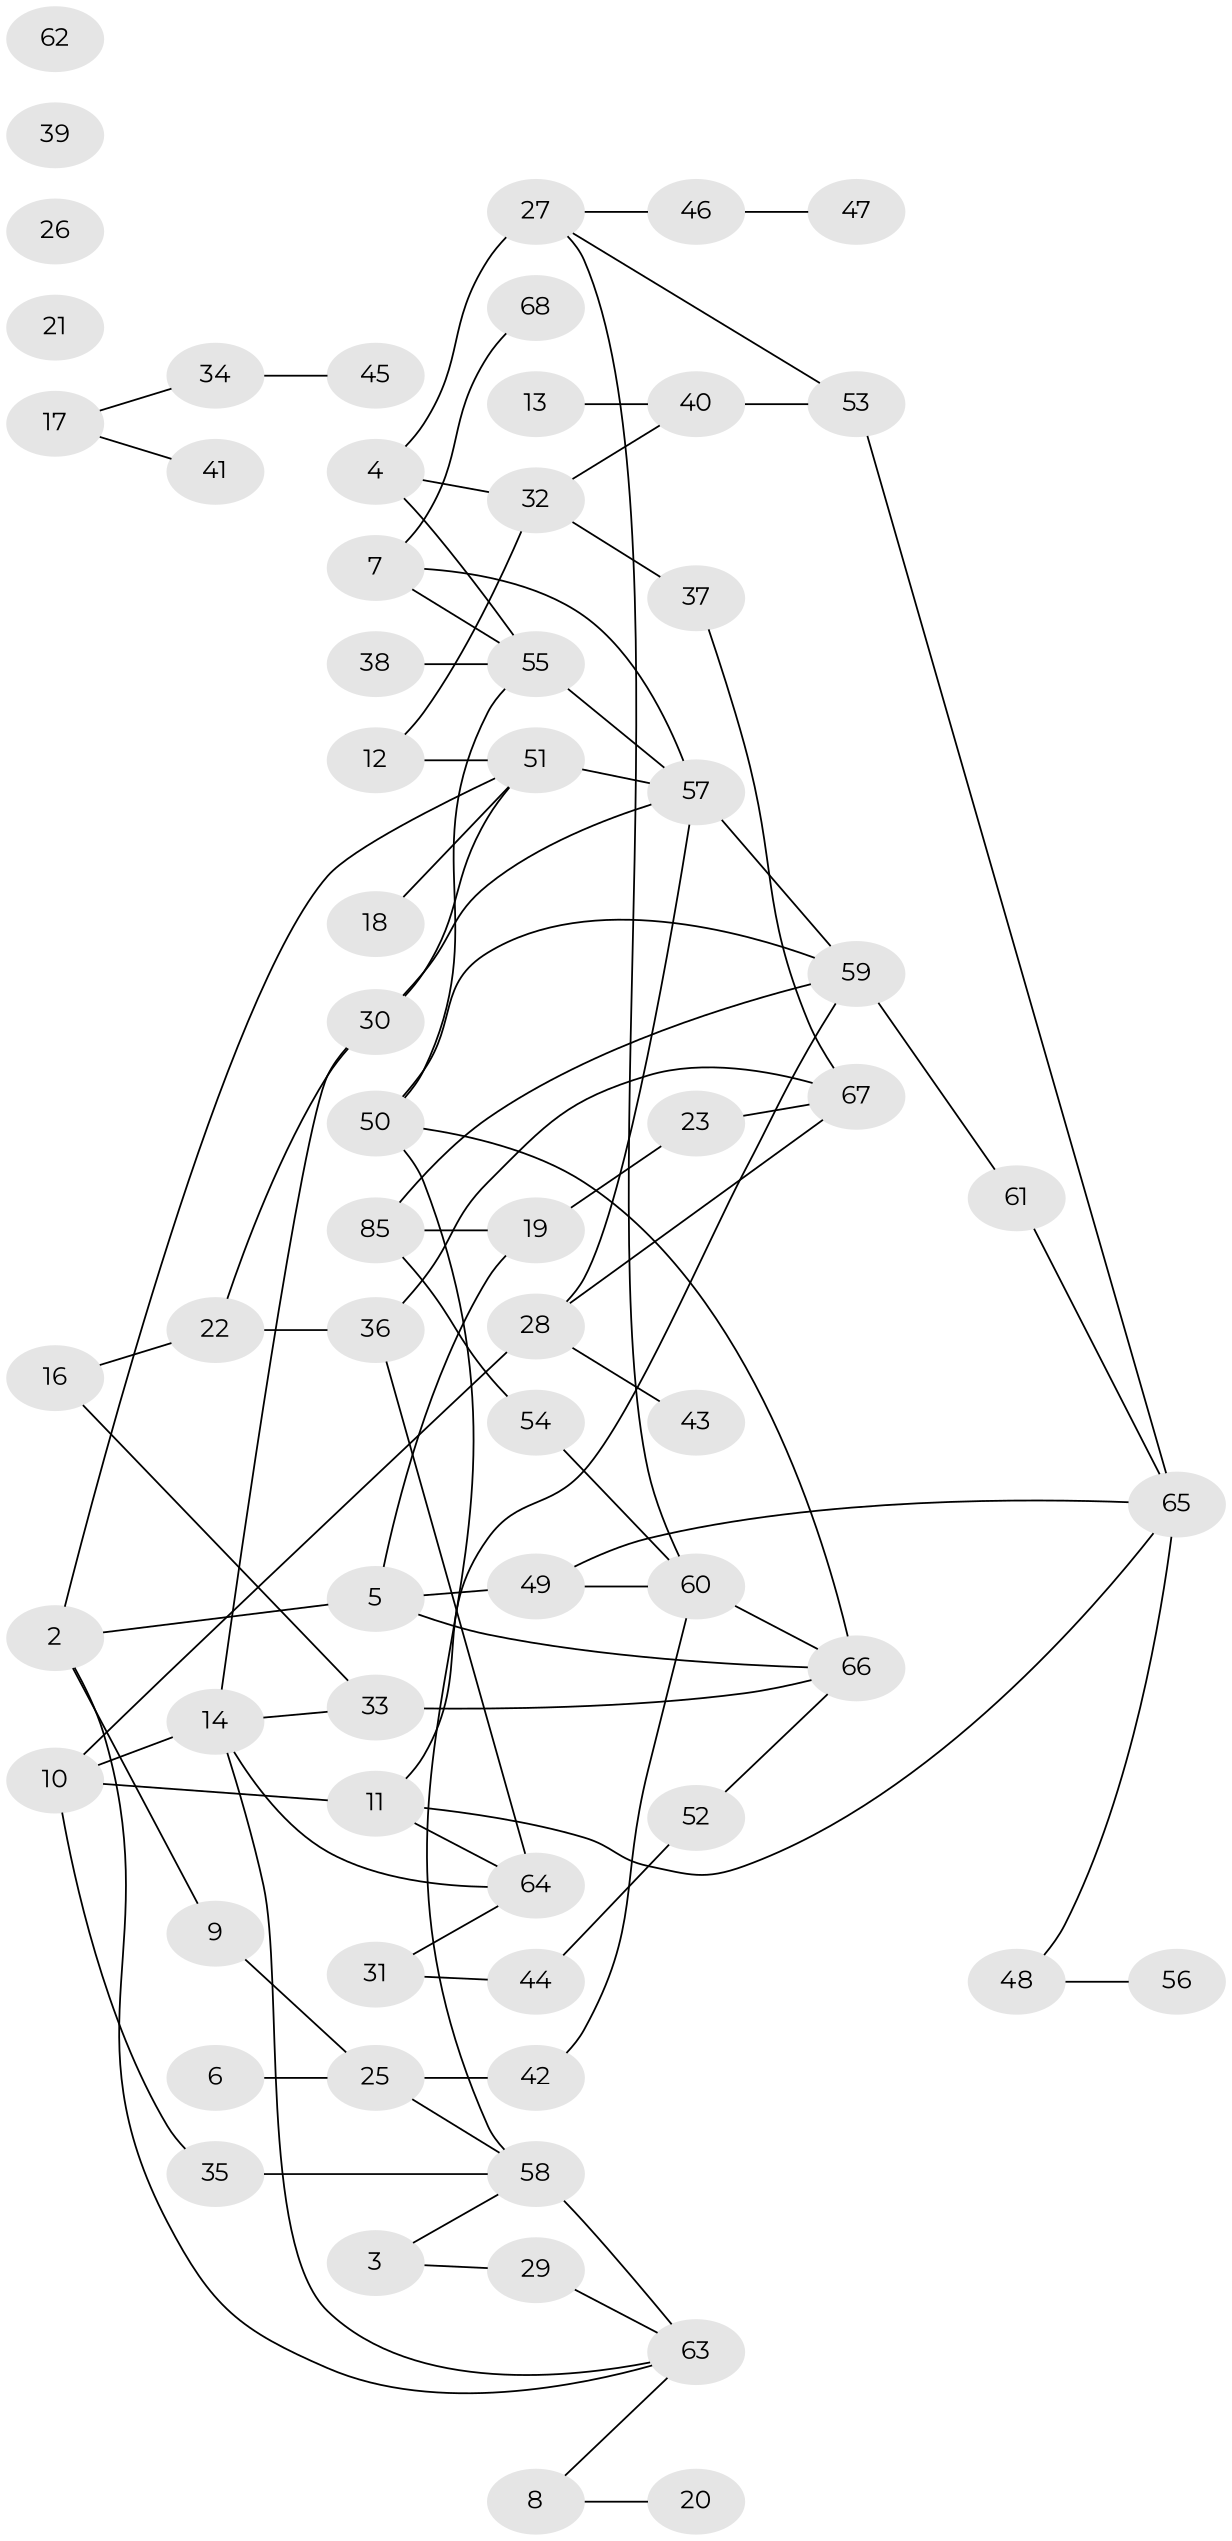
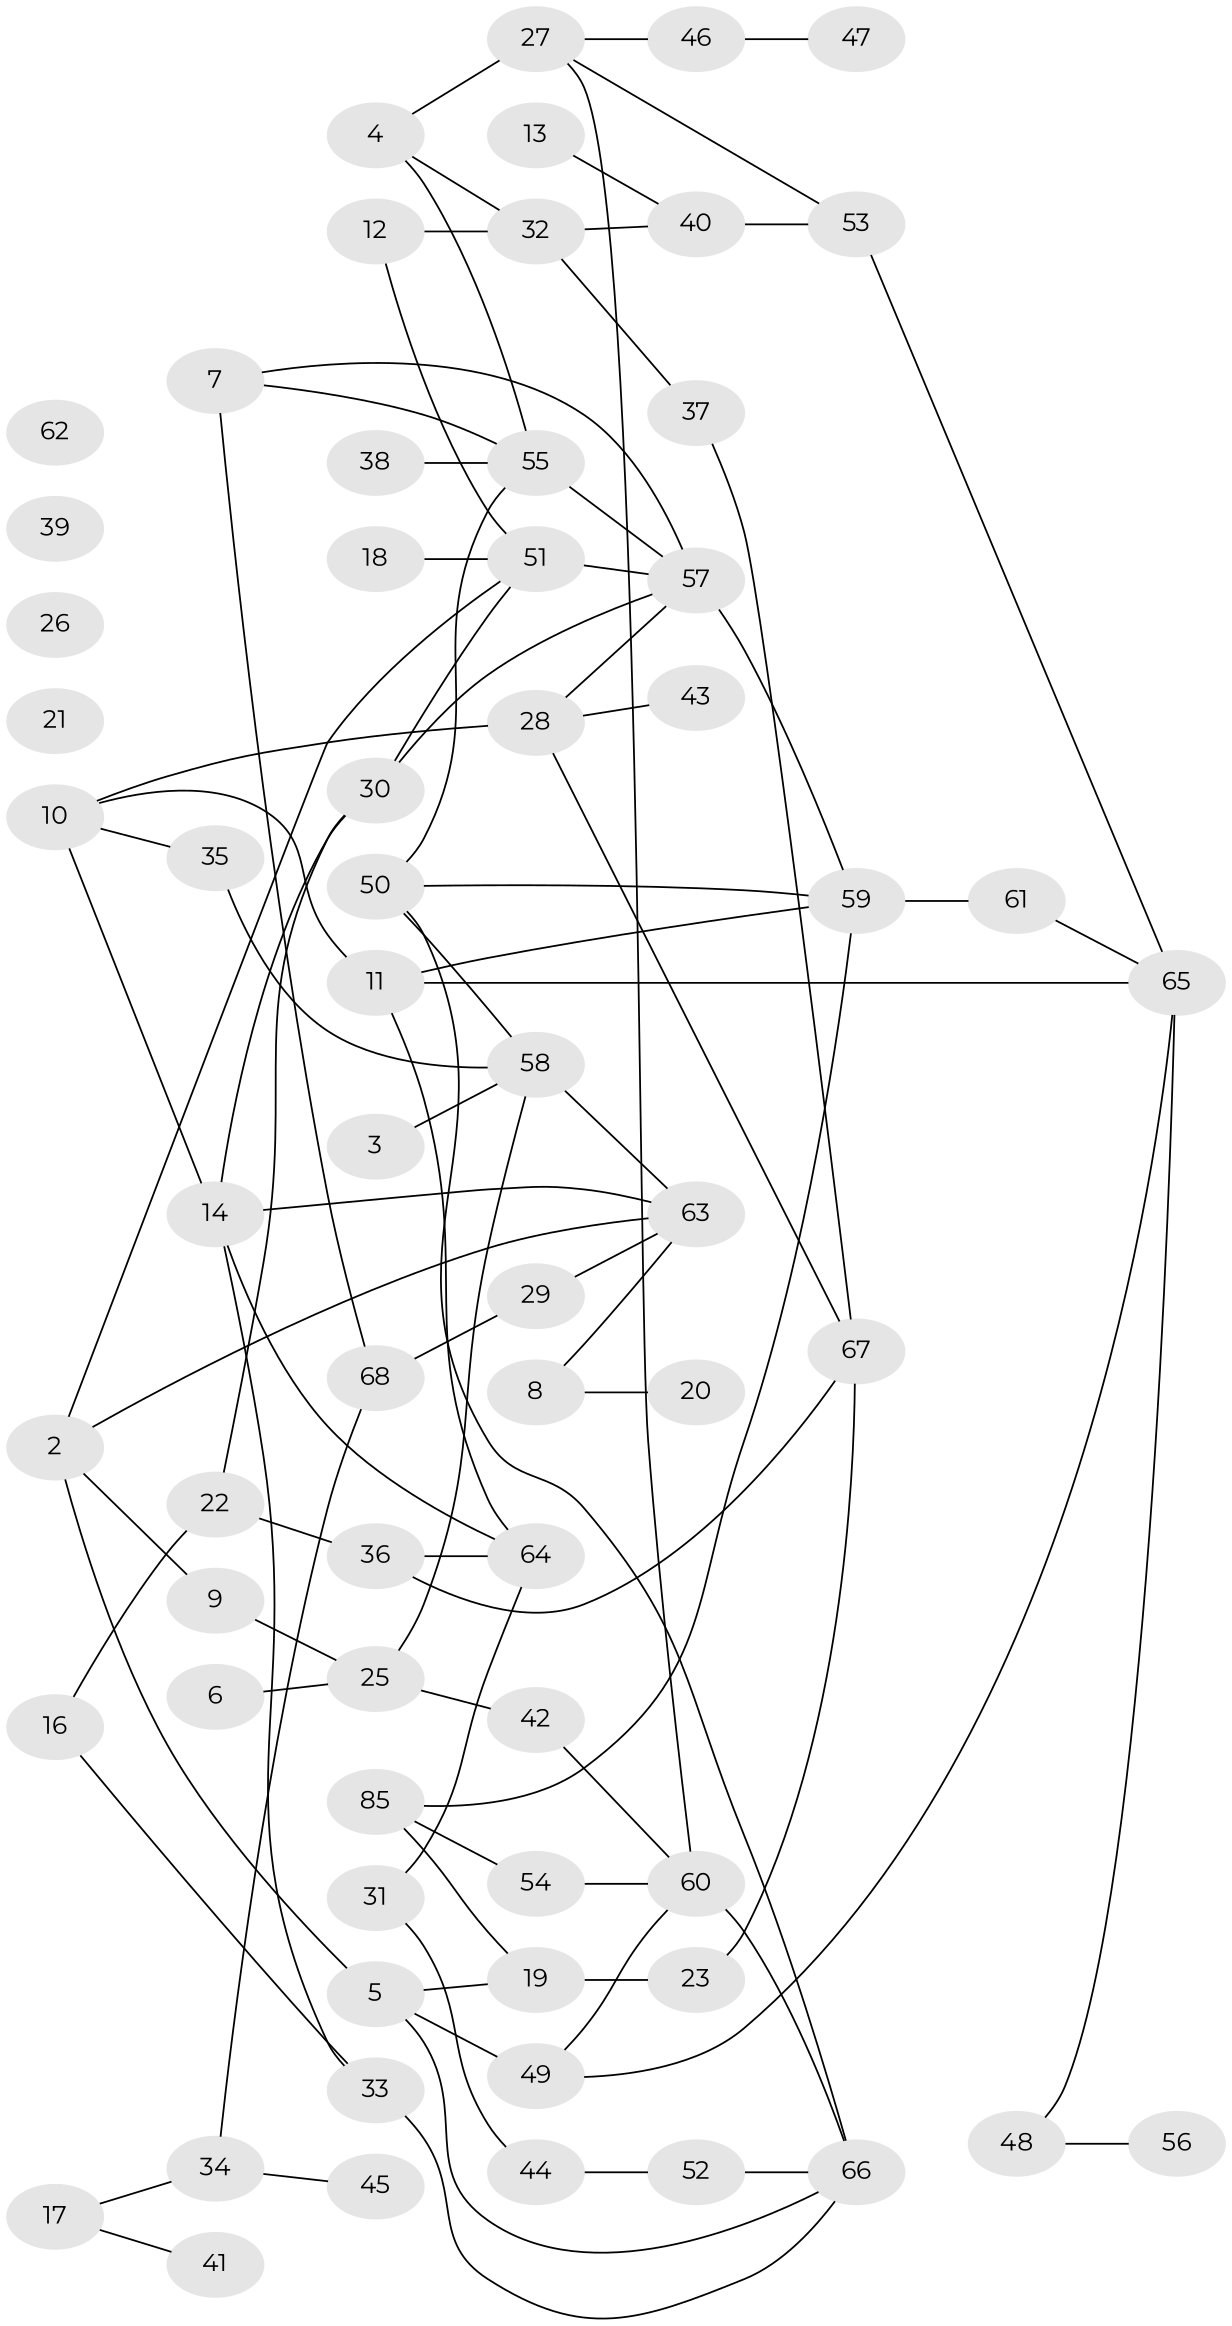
edge "68" -- "34": added
edge "3" -- "29": now "68" -- "29"
